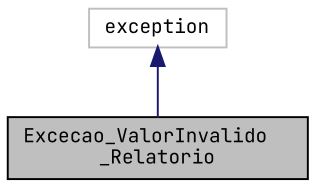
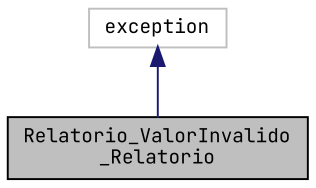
node "Excecao_ValorInvalido _Relatorio": label "Excecao_ValorInvalido _Relatorio" -> "Relatorio_ValorInvalido _Relatorio"
